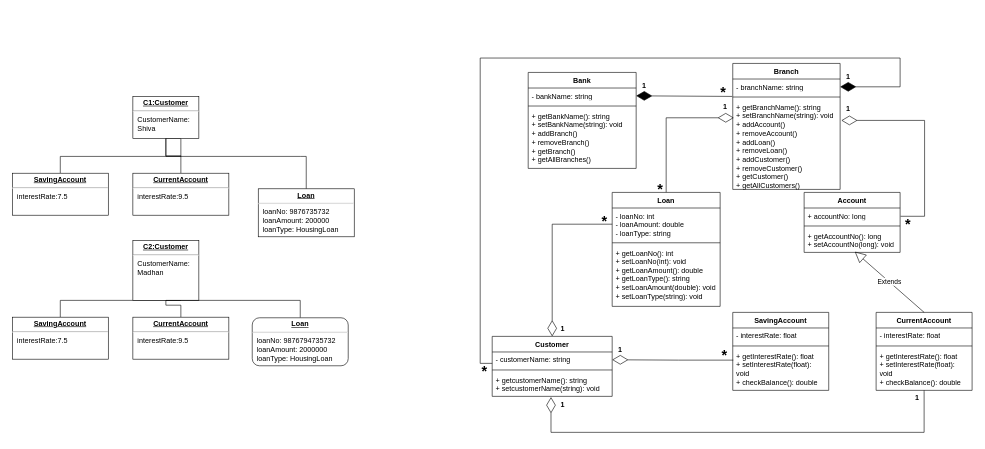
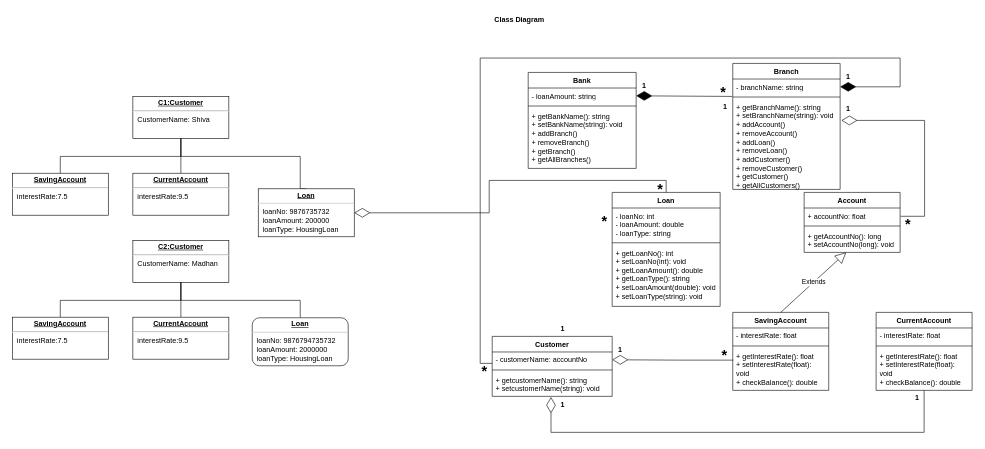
node "Class Diagram": added
node "- bankName: string": label "- bankName: string" -> "- loanAmount: string"
node "C1:Customer CustomerName: Shiva": size 66x42 -> 96x42
edge "Loan" -> "+ getBranchName(): string + setBranchName(string): void + addAccount() + removeAccount() + addLoan() + removeLoan() + addCustomer() + removeCustomer() + getCustomer() + getAllCustomers()": now "Loan" -> "Loan loanNo: 9876735732 loanAmount: 200000 loanType: HousingLoan"
node "+ accountNo: long": label "+ accountNo: long" -> "+ accountNo: float"
edge "- loanNo: int - loanAmount: double - loanType: string" -> "Customer": removed
node "C2:Customer CustomerName: Madhan": size 66x60 -> 96x42
edge "SavingAccount" -> "+ getAccountNo(): long + setAccountNo(long): void": added, label "Extends"
edge "CurrentAccount" -> "+ getAccountNo(): long + setAccountNo(long): void": removed, label "Extends"
node "- customerName: string": label "- customerName: string" -> "- customerName: accountNo"
